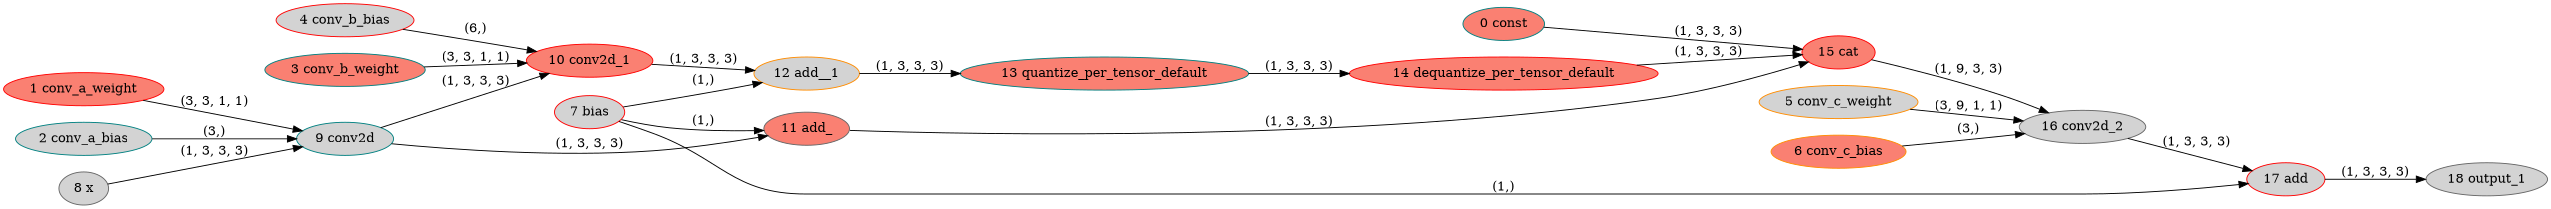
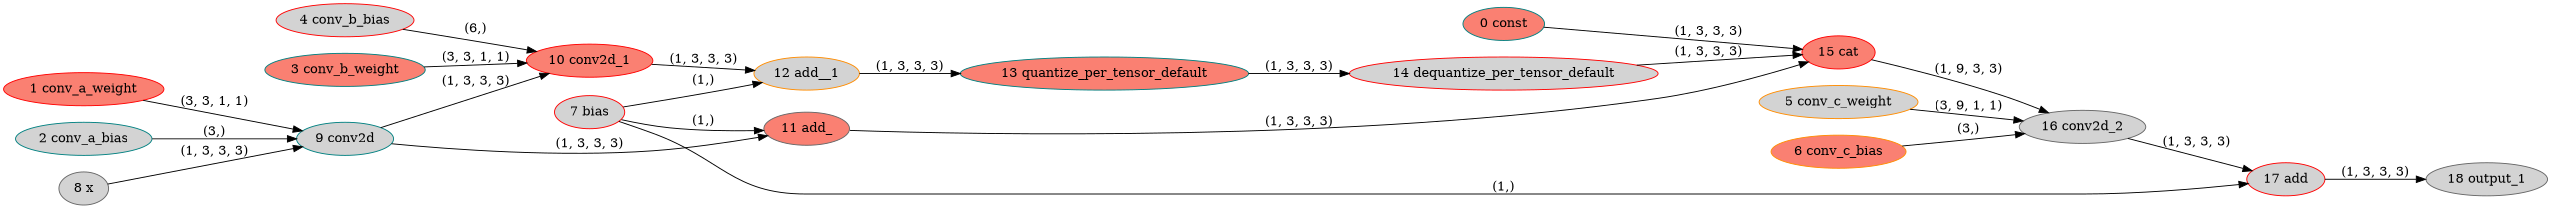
node "14 dequantize_per_tensor_default": fillcolor salmon -> lightgrey
